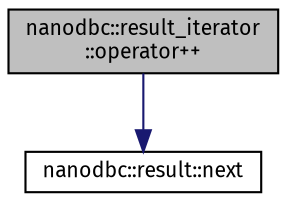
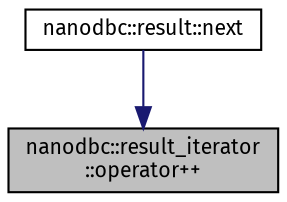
edge "nanodbc::result_iterator ::operator++" -> "nanodbc::result::next": reversed
